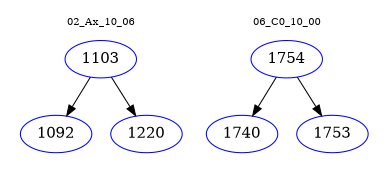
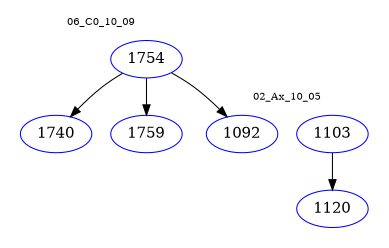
cluster "02_Ax_10_06": label "02_Ax_10_06" -> "02_Ax_10_05"
cluster "06_C0_10_00": label "06_C0_10_00" -> "06_C0_10_09"
edge "1103" -> "1092": now "1754" -> "1092"
node "1220": label "1220" -> "1120"
node "1753": label "1753" -> "1759"
